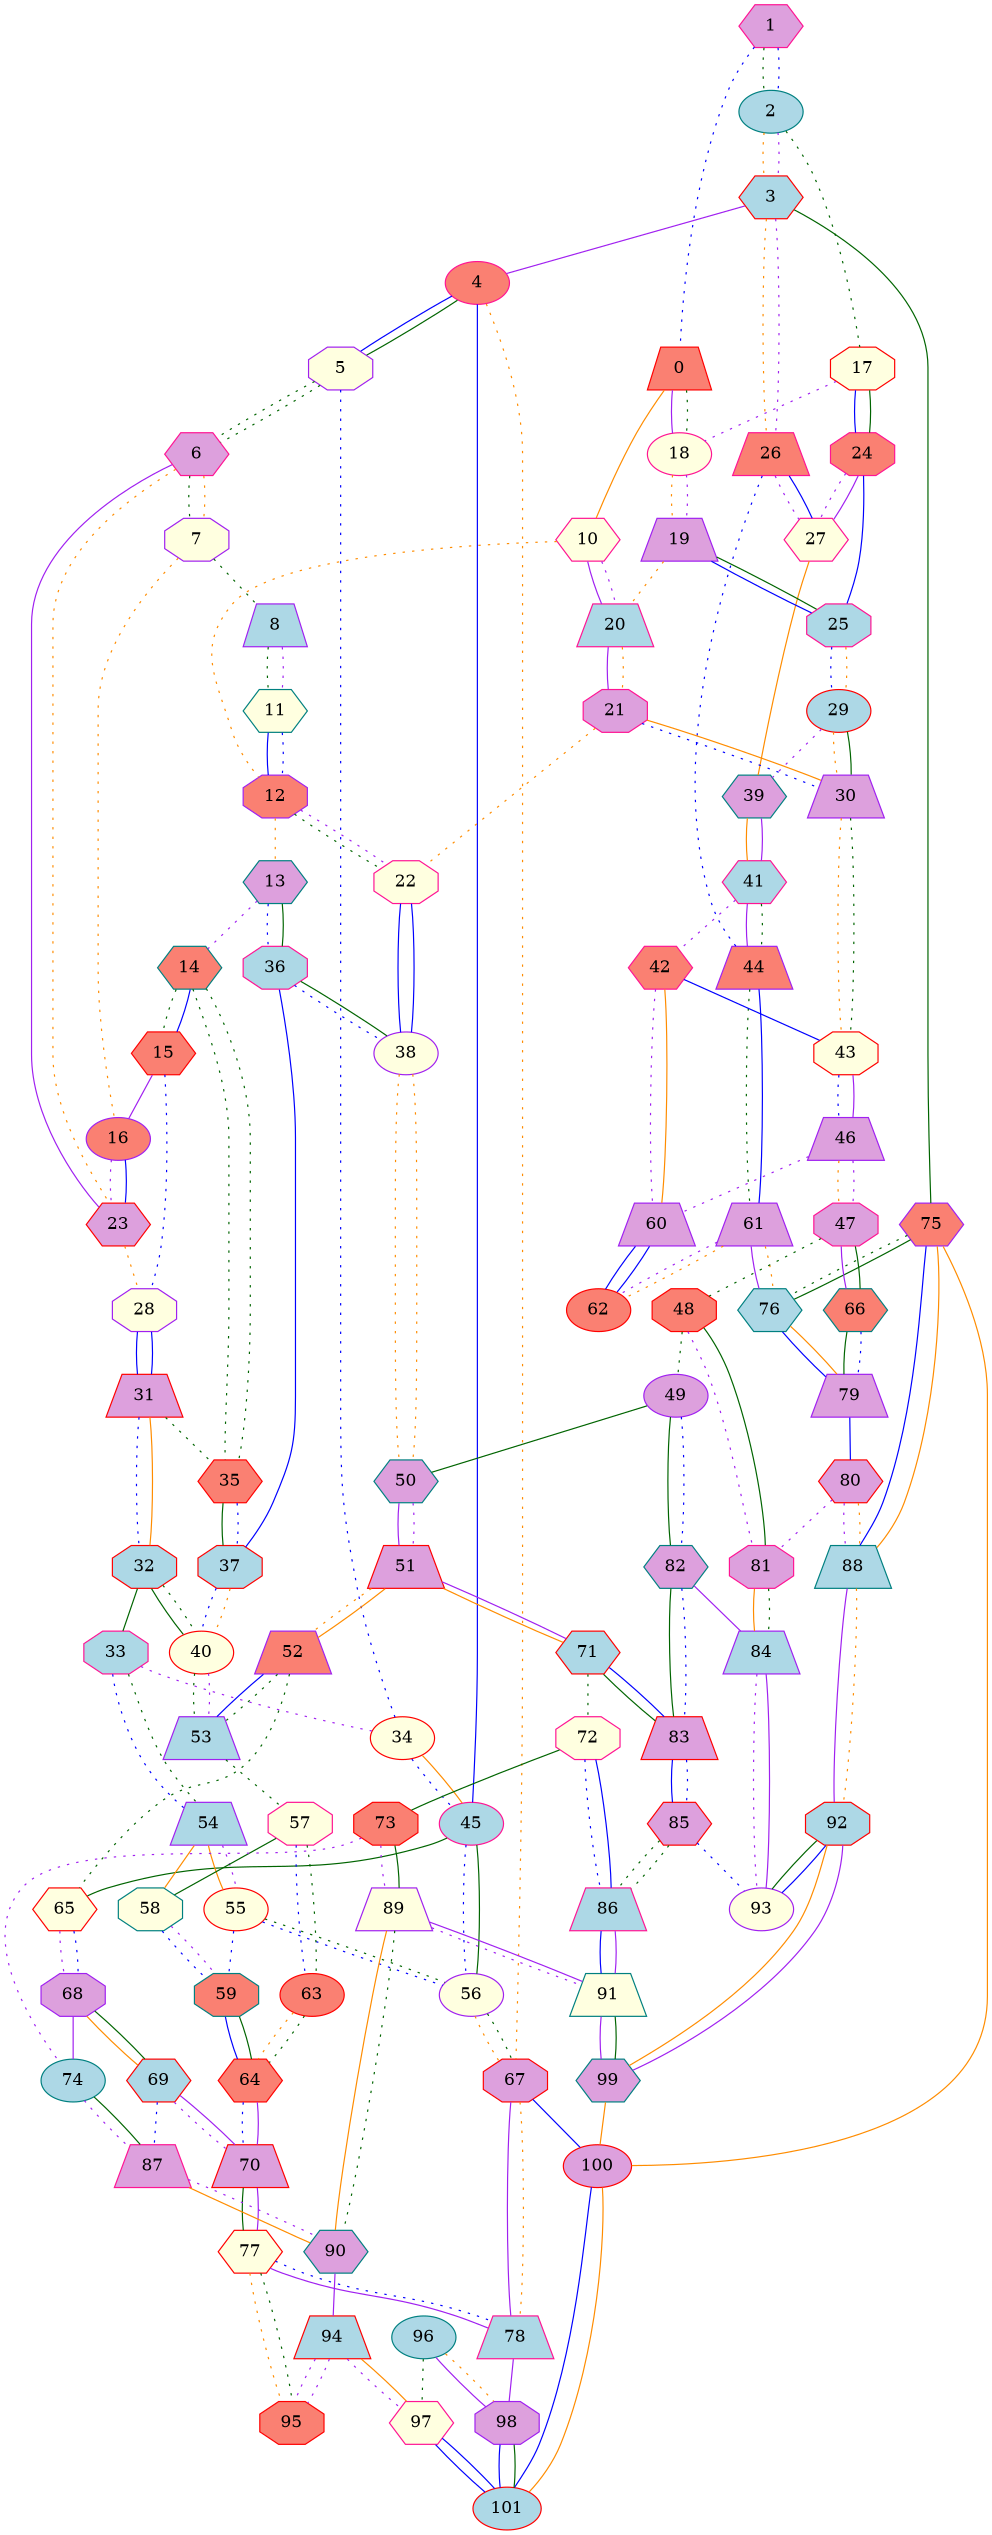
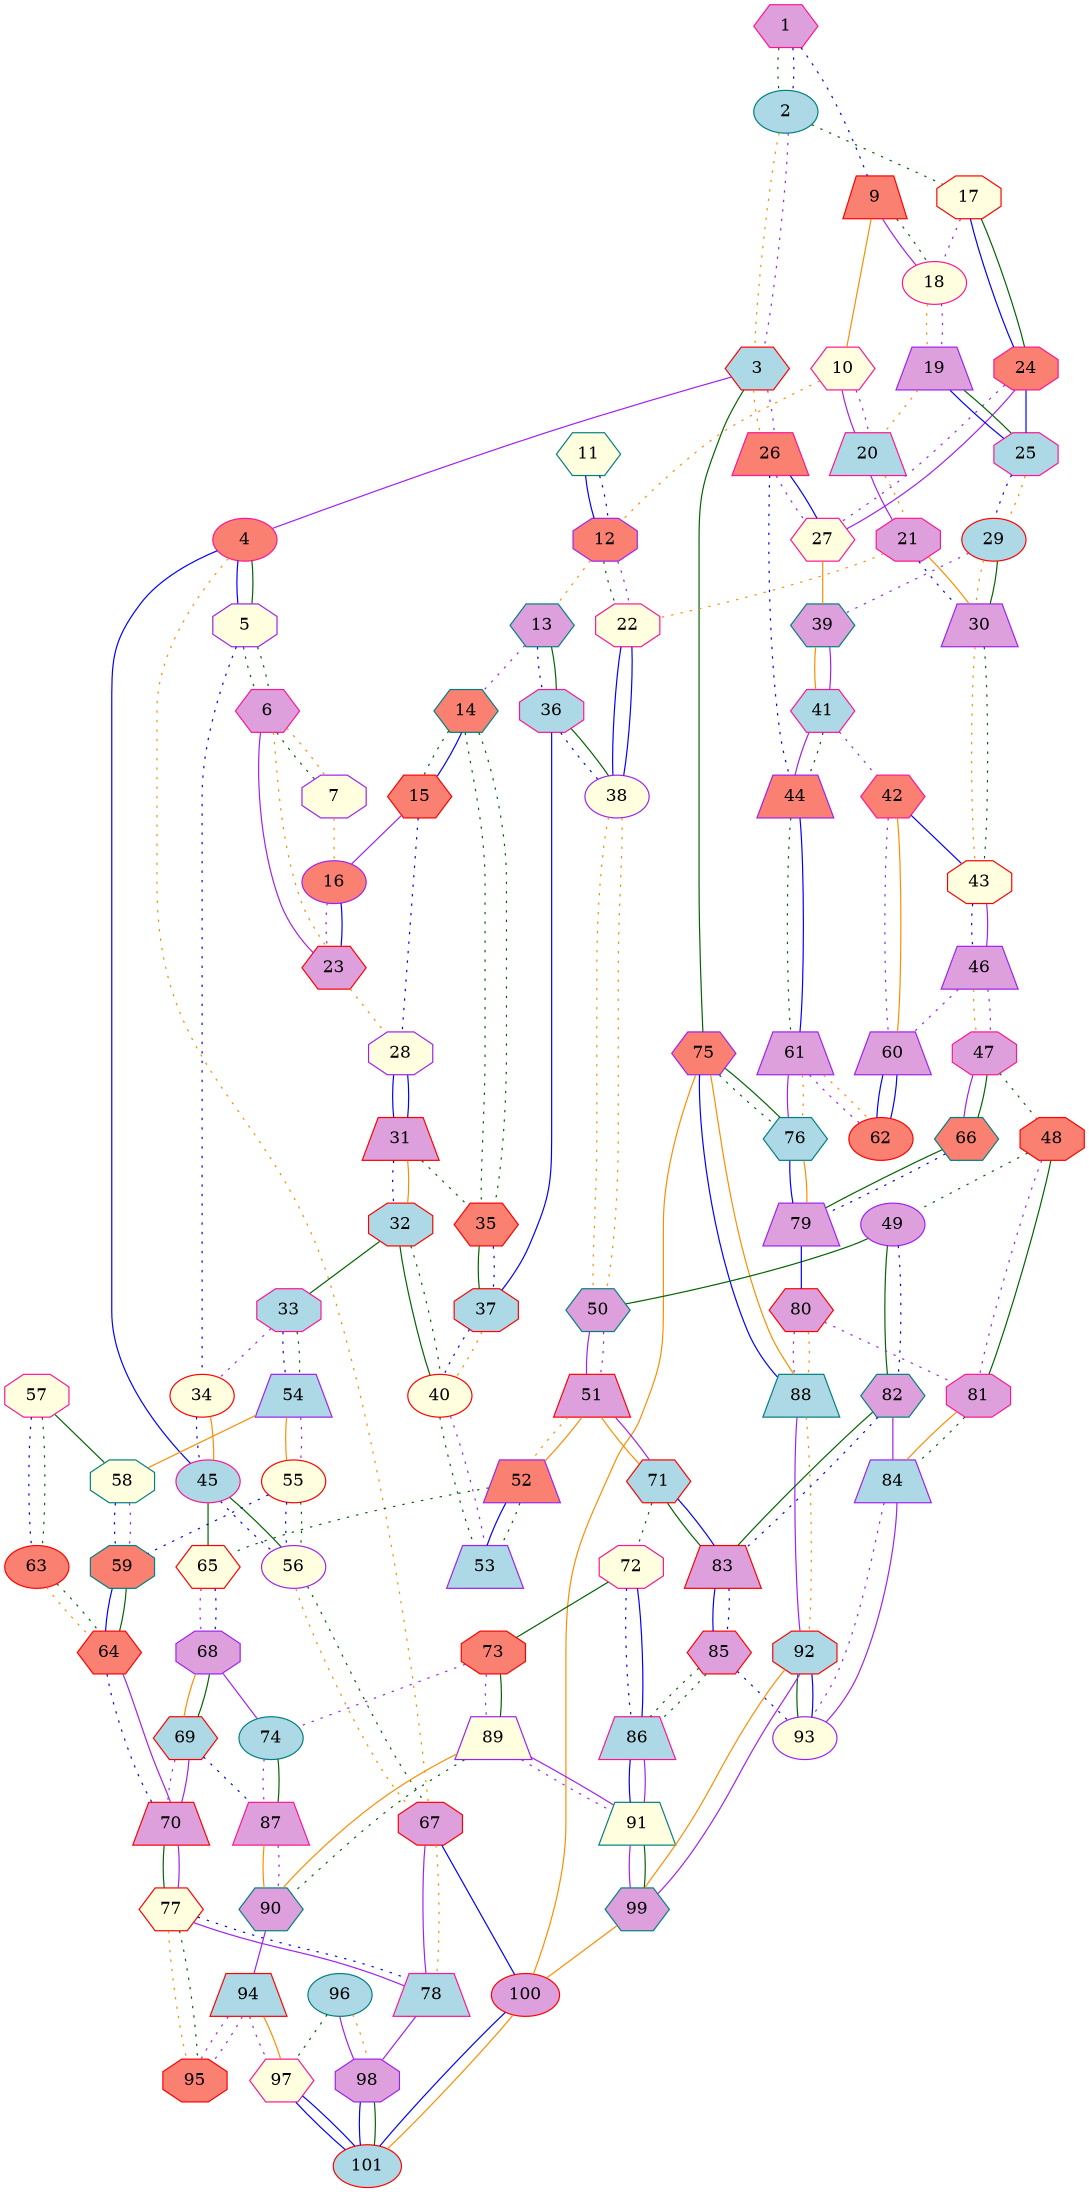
node "0": label "0" -> "9"
node "8": removed
edge "53" -- "57": removed
